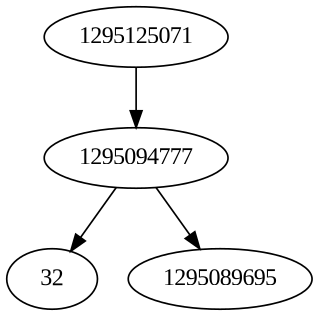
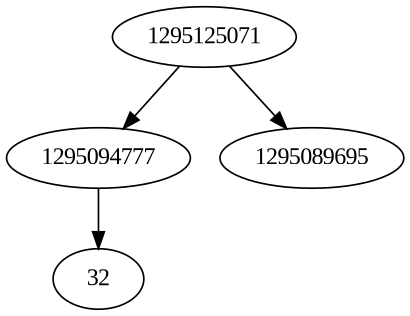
edge "1295094777" -> "1295089695": now "1295125071" -> "1295089695"
